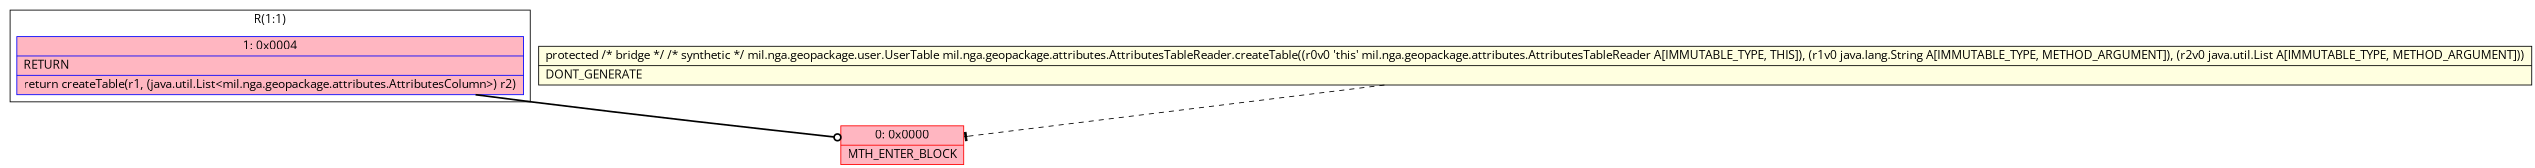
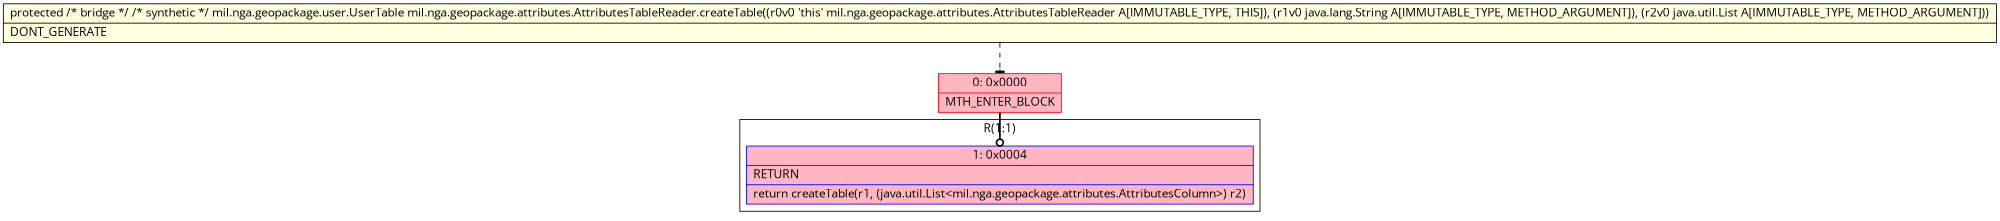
edge "1: 0x0004" -> "0: 0x0000": reversed
